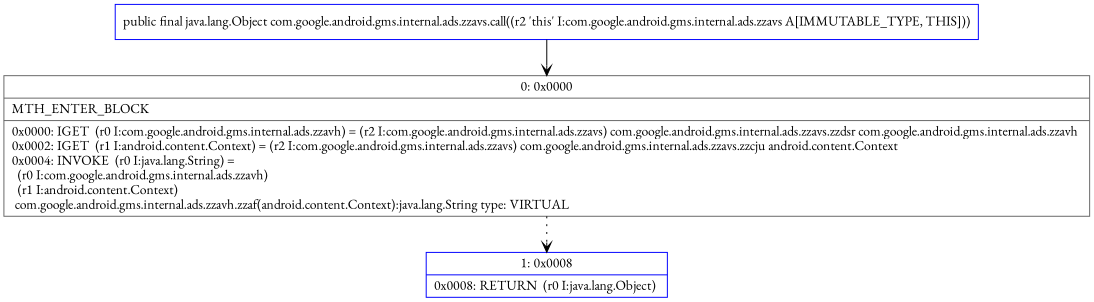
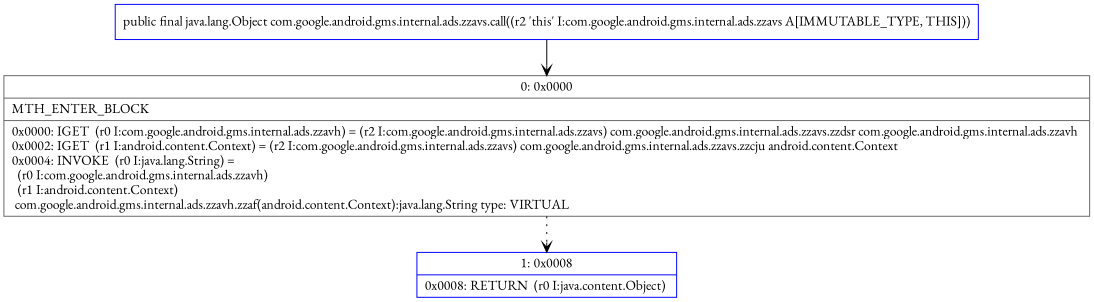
node "1: 0x0008": text "0x0008: RETURN  (r0 I:java.lang.Object)" -> "0x0008: RETURN  (r0 I:java.content.Object)"
